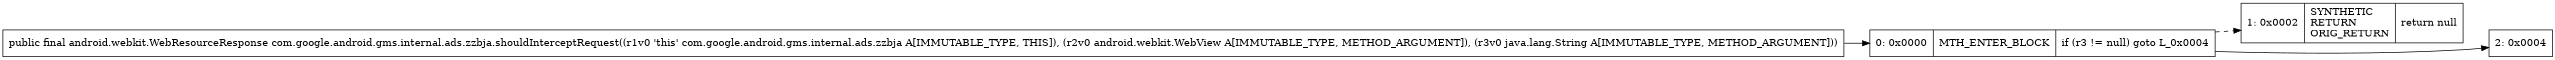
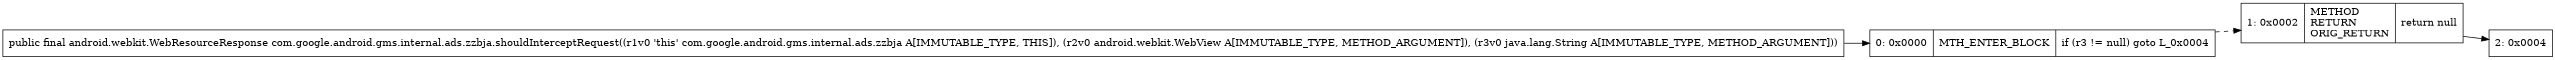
node "1: 0x0002": text "SYNTHETIC" -> "METHOD"
edge "0: 0x0000" -> "2: 0x0004": now "1: 0x0002" -> "2: 0x0004"
